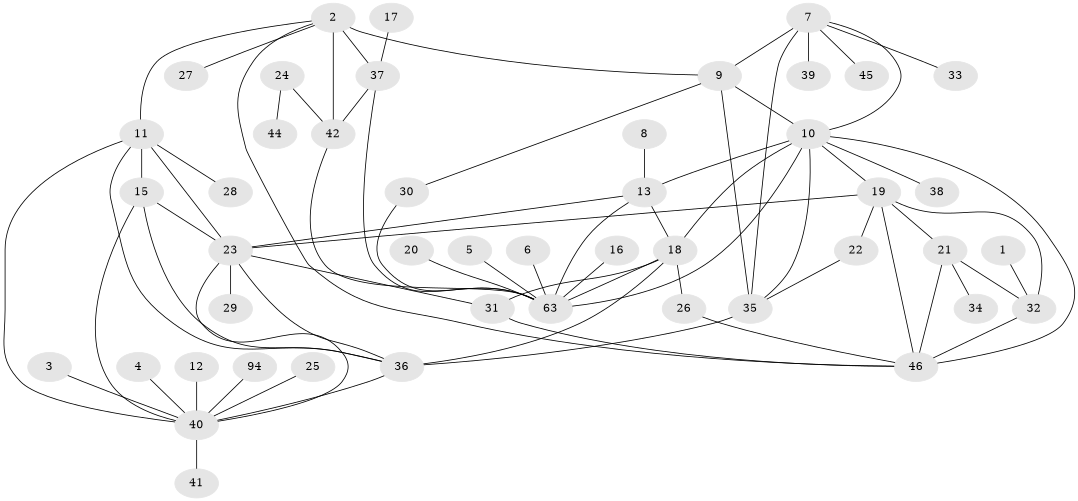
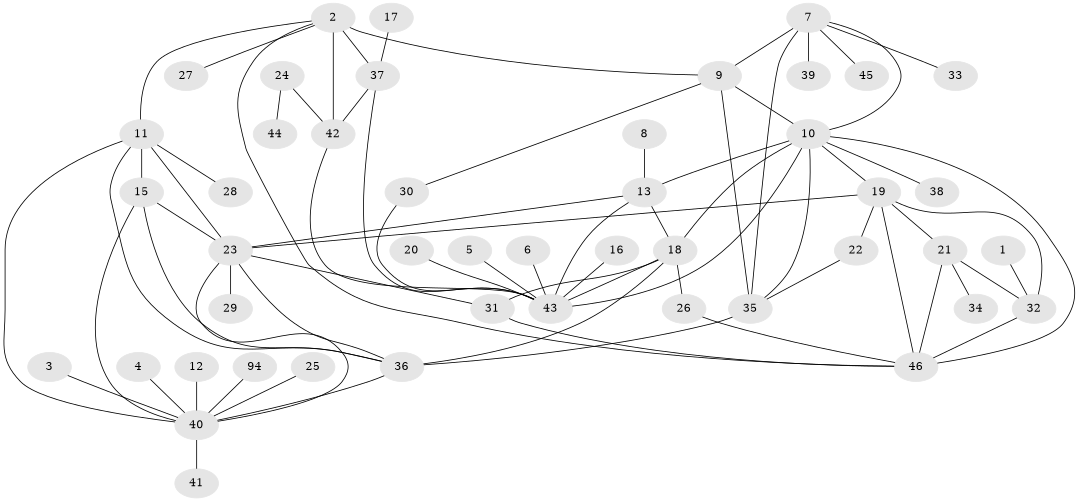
node "63": label "63" -> "43"
